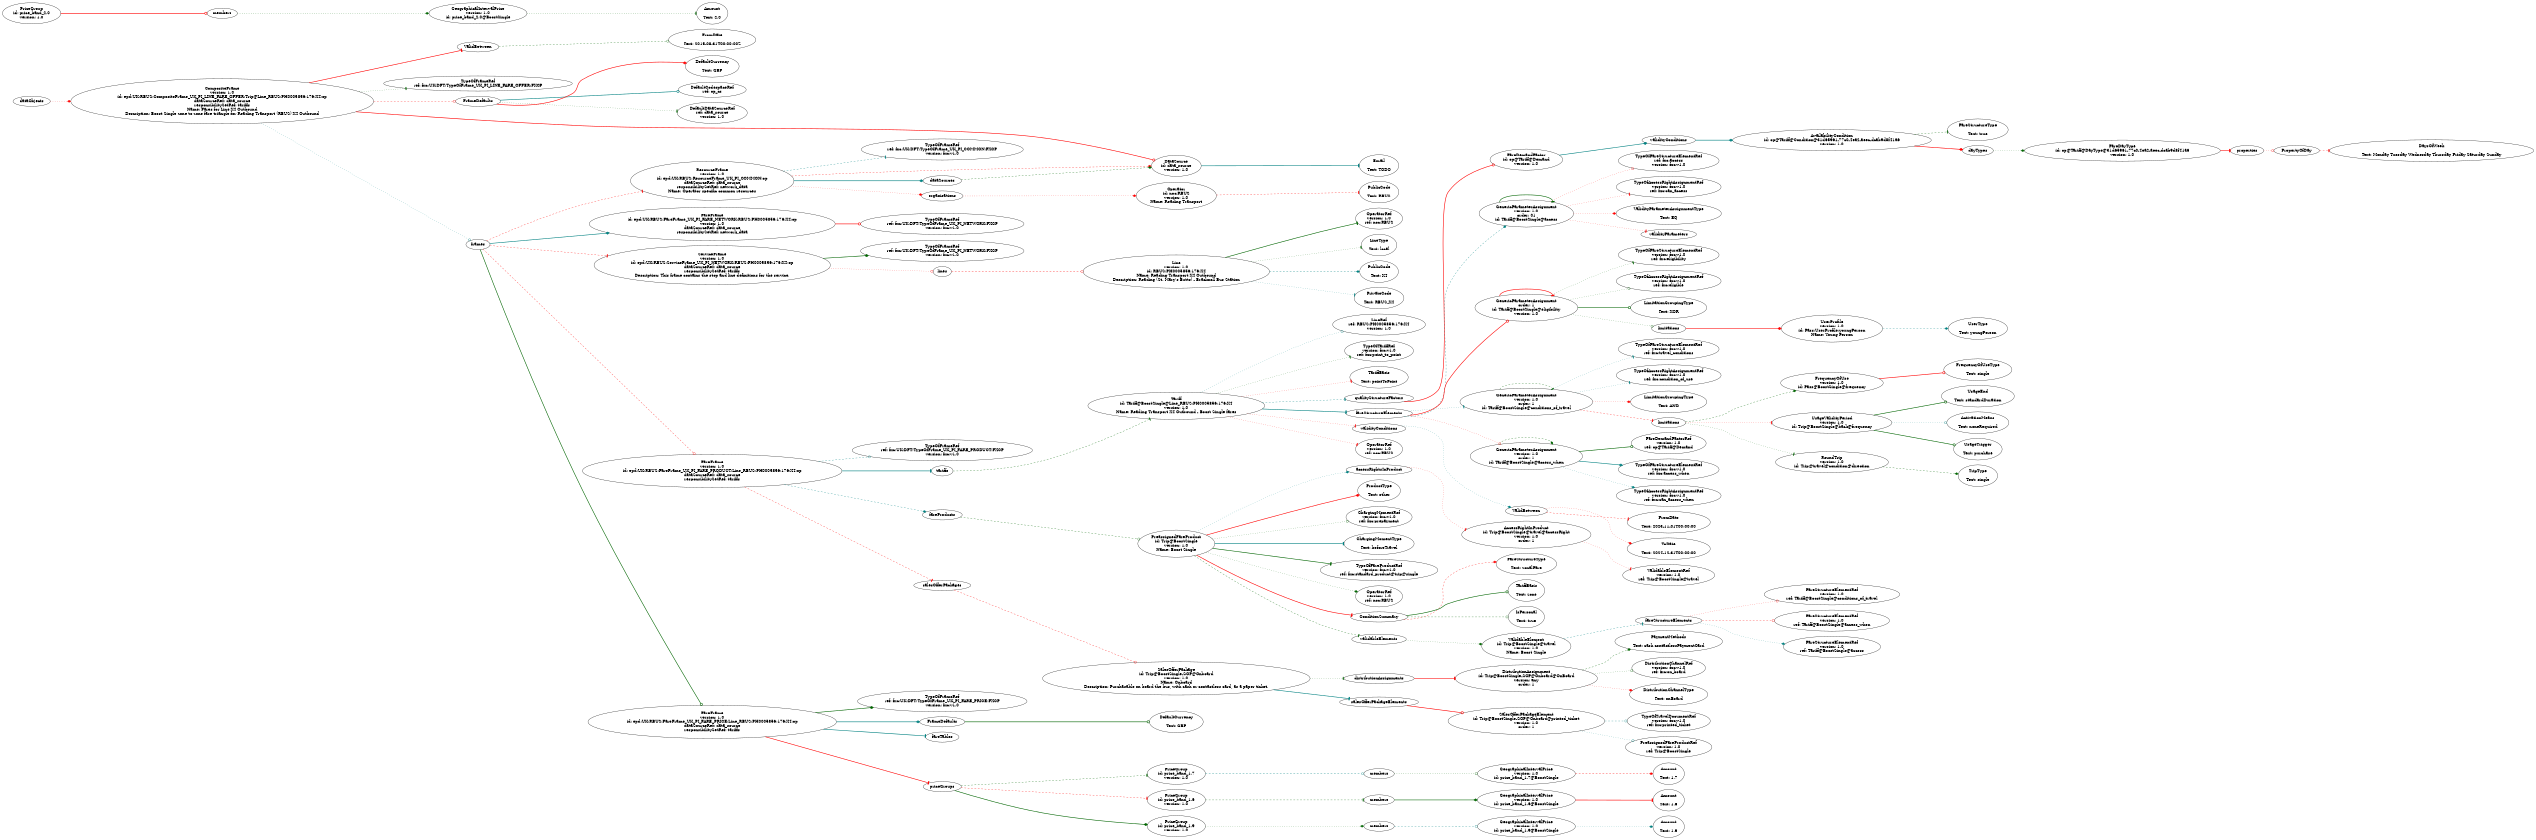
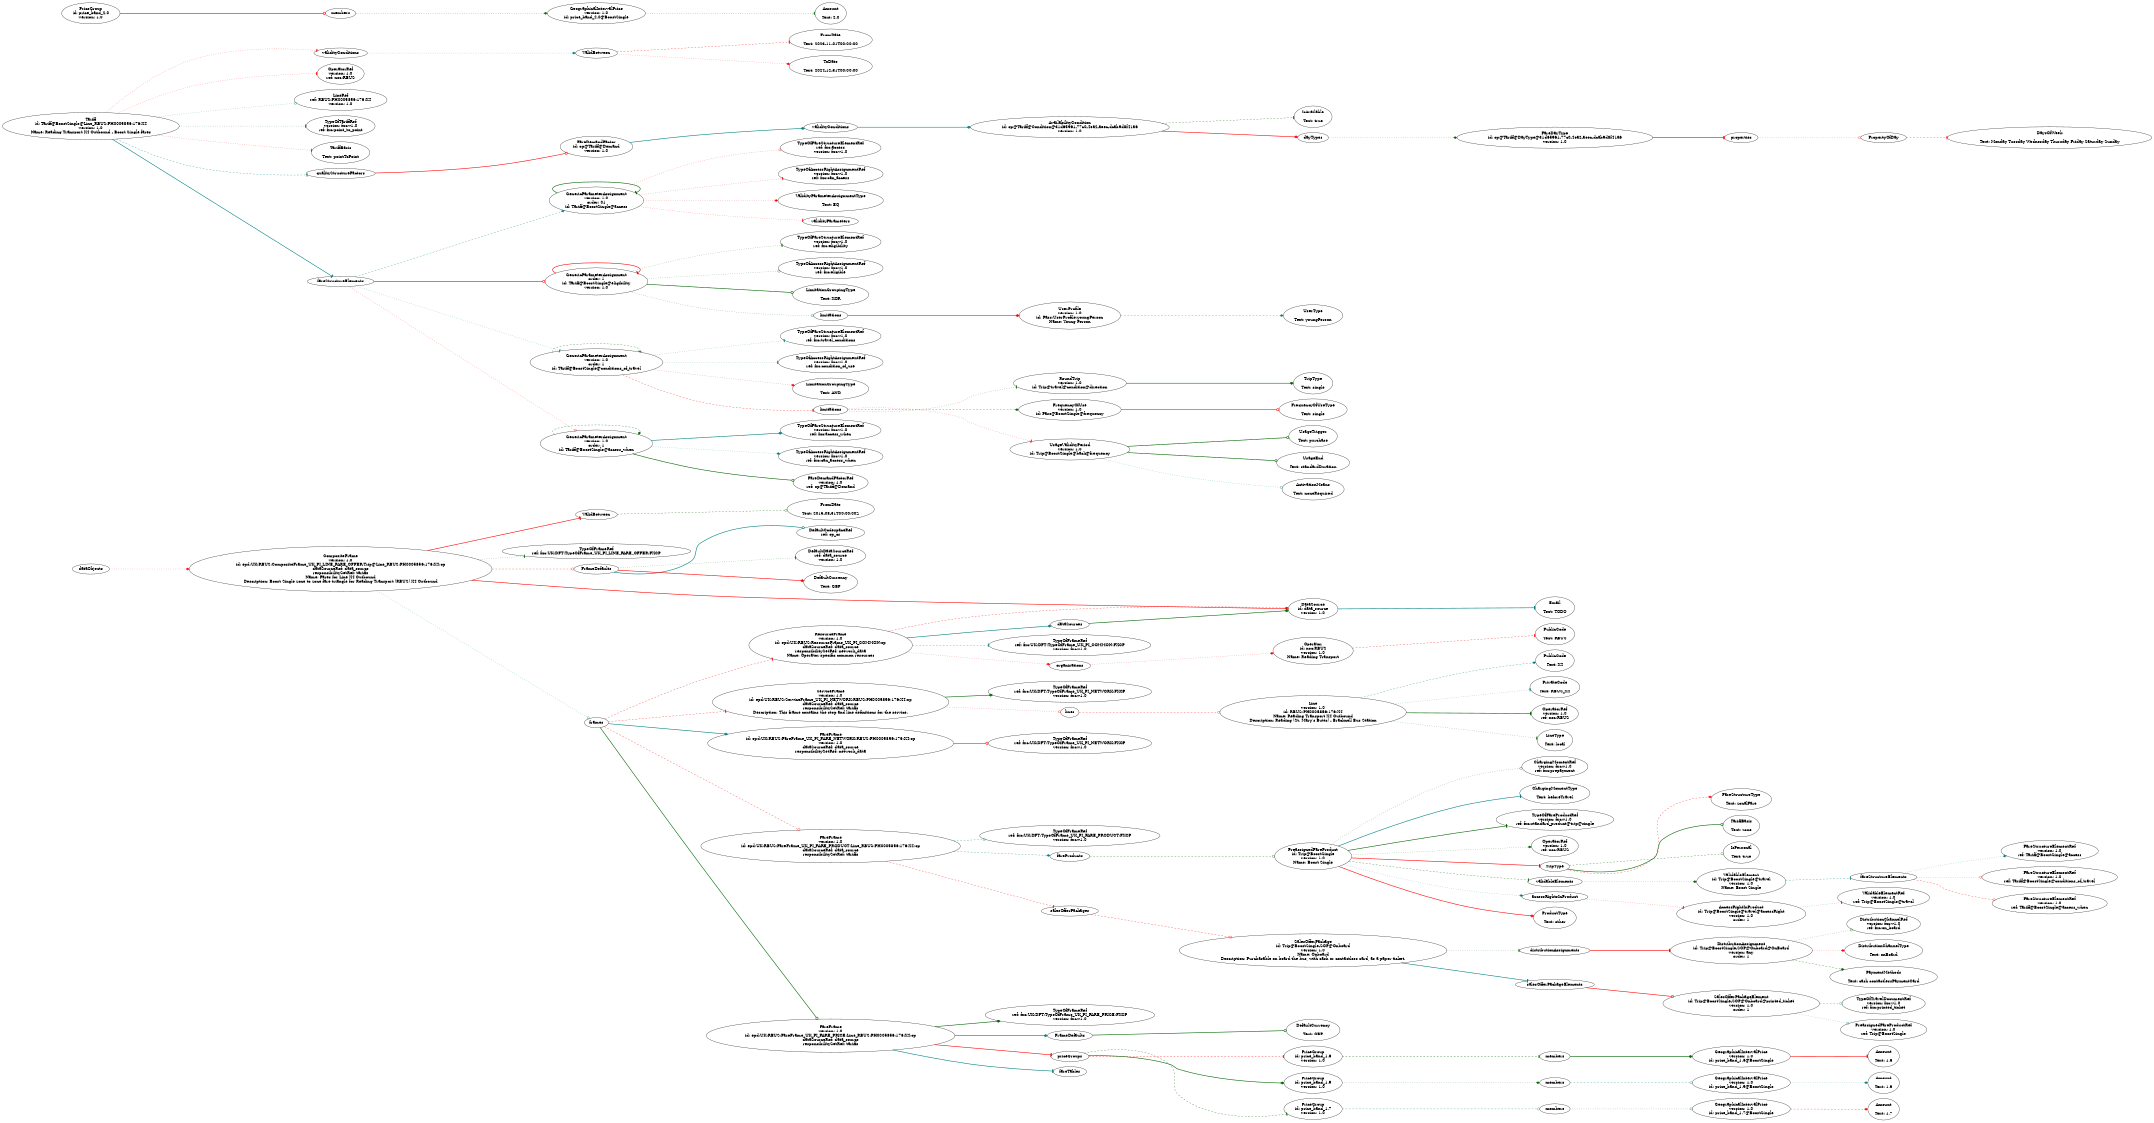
node "FareStructureType Text: true": label "FareStructureType Text: true" -> "IsAvailable Text: true"
edge "dataSources" -> "DataSource id: data_source version: 1.0": style dashed -> bold
edge "RoundTrip version: 1.0 id: Trip@travel@condition@direction" -> "TripType Text: single": style dashed -> bold
node "tariffs": removed
node "ConditionSummary": label "ConditionSummary" -> "TripType"
